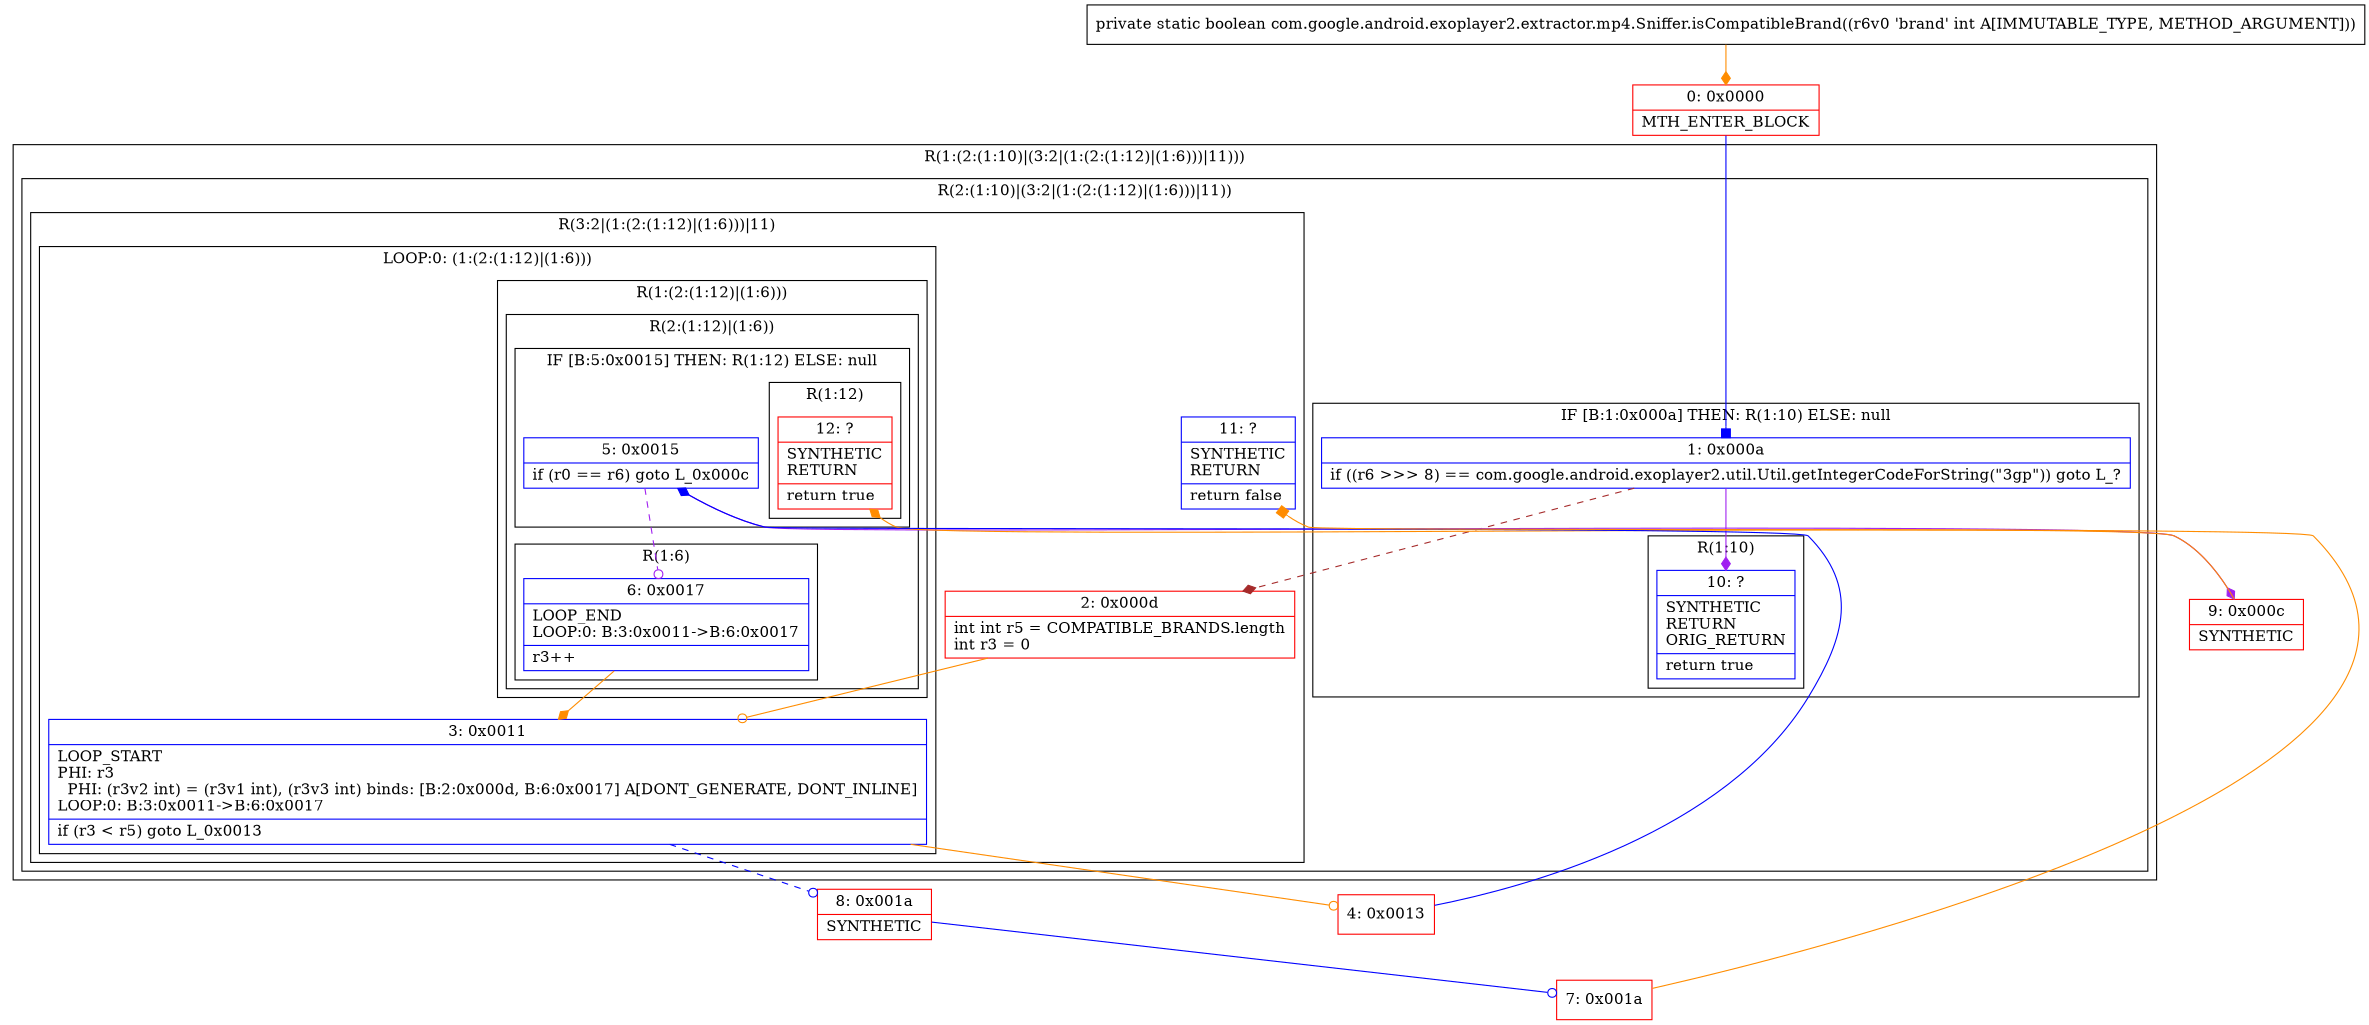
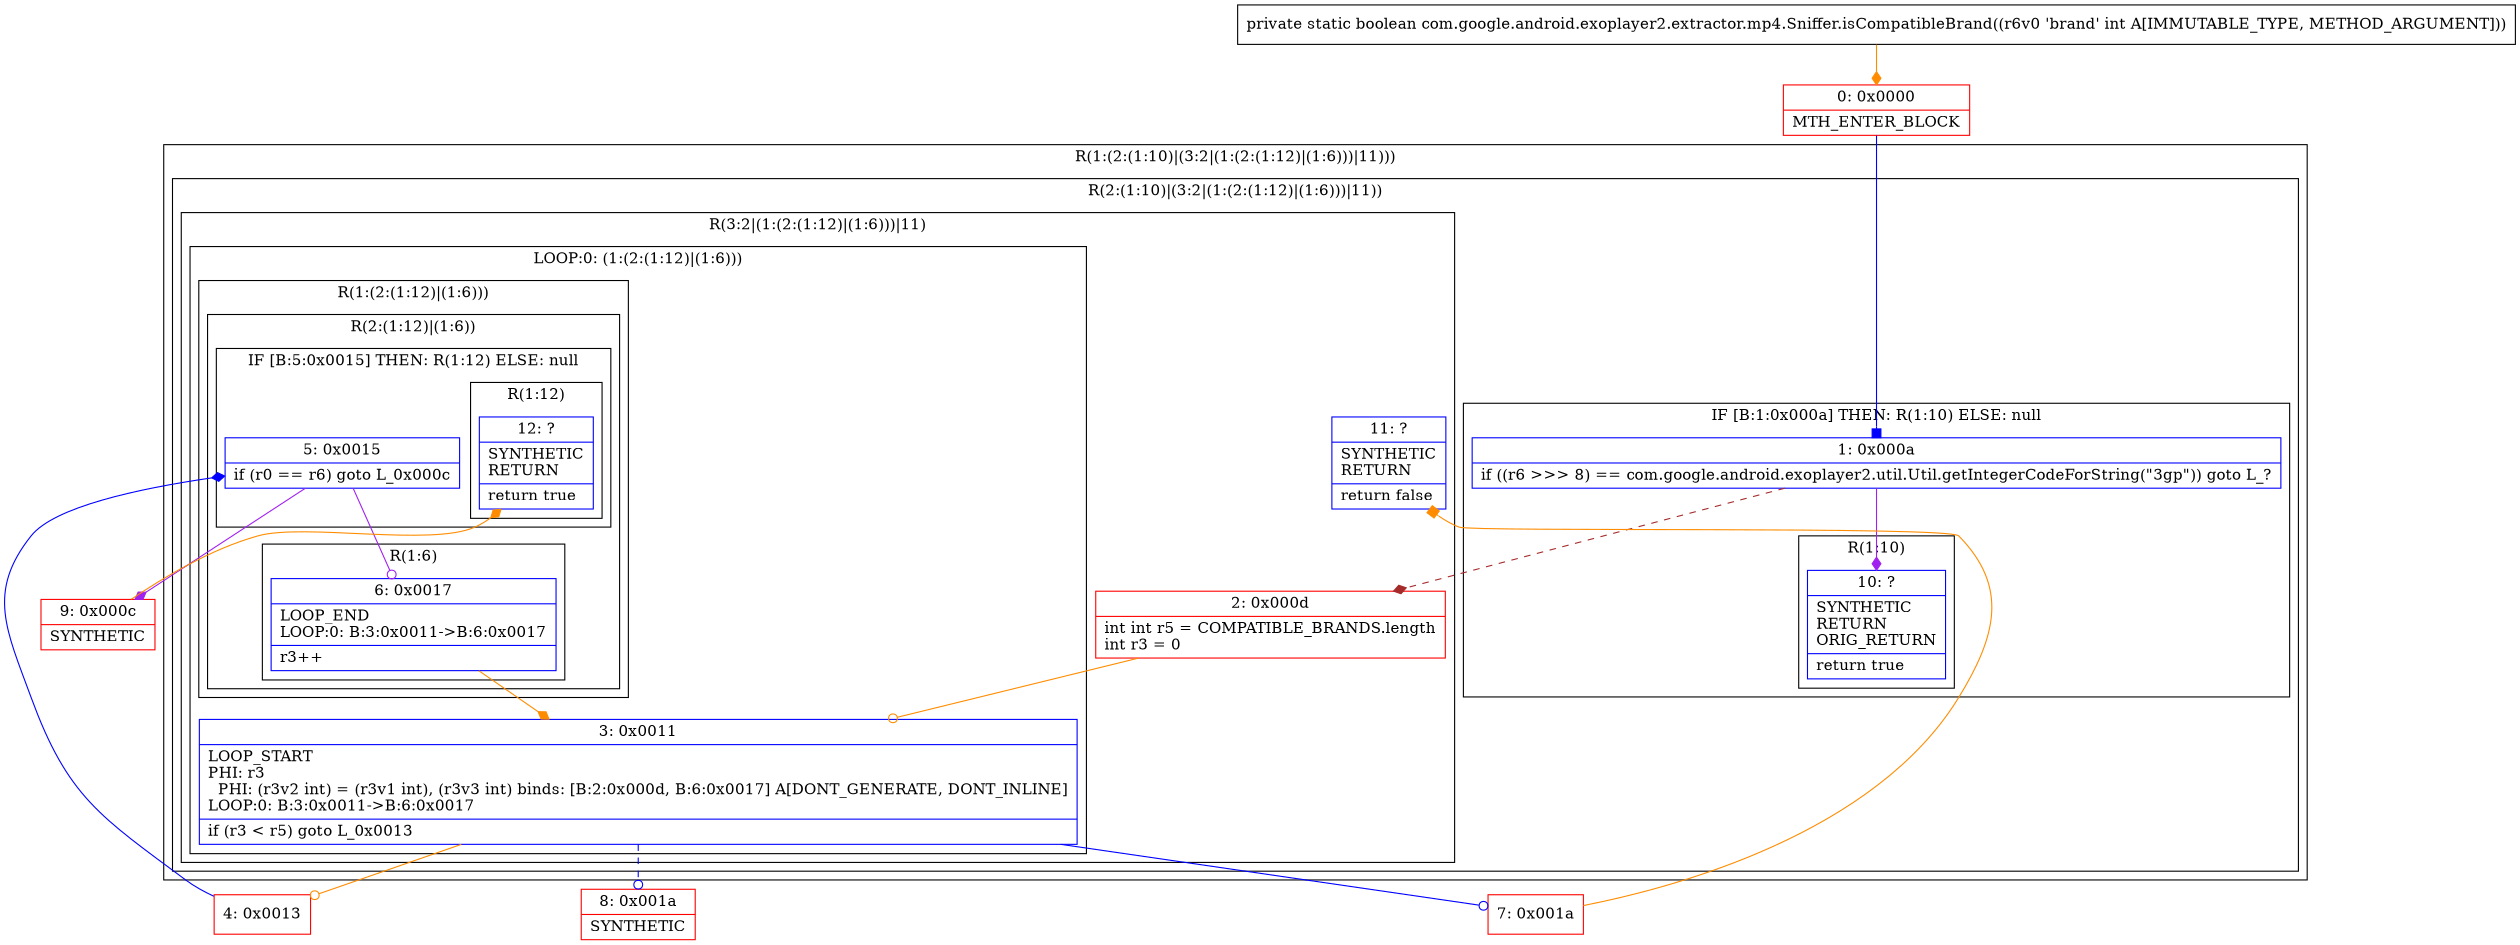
node "12: ?": color red -> blue
edge "5: 0x0015" -> "6: 0x0017": style dashed -> solid
edge "8: 0x001a" -> "7: 0x001a": now "3: 0x0011" -> "7: 0x001a"
